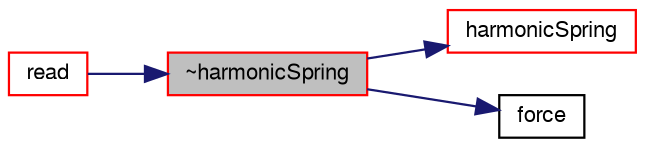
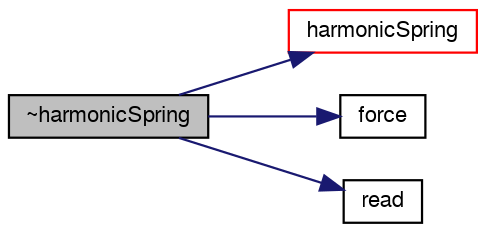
node "read": color red -> black
edge "read" -> "~harmonicSpring": reversed
node "~harmonicSpring": color red -> black
